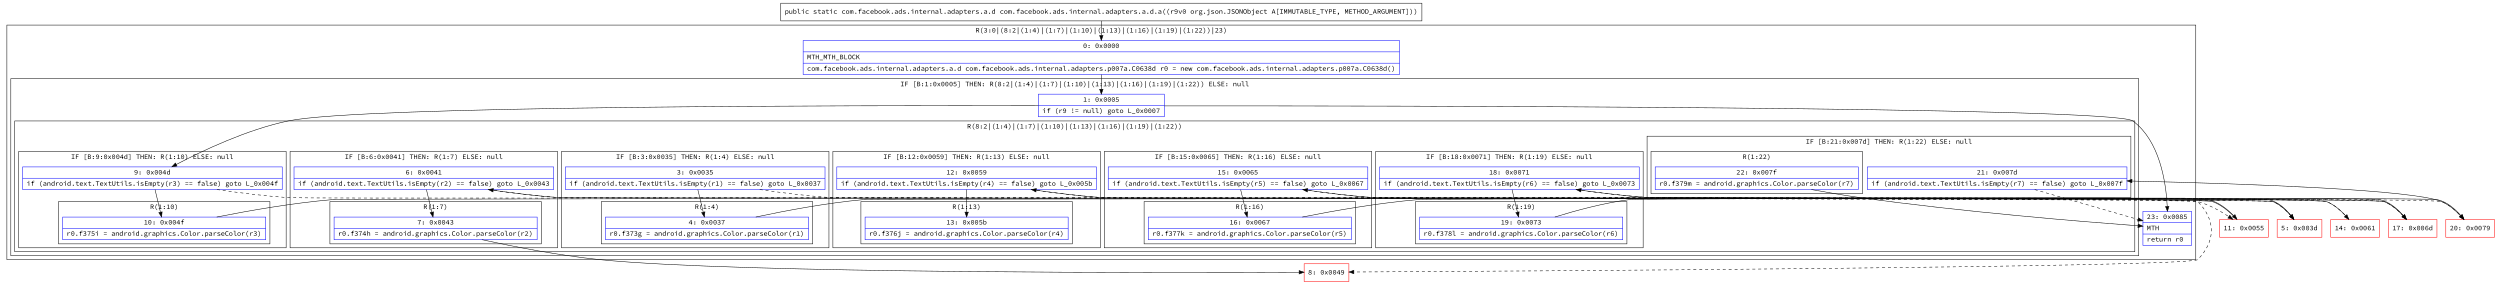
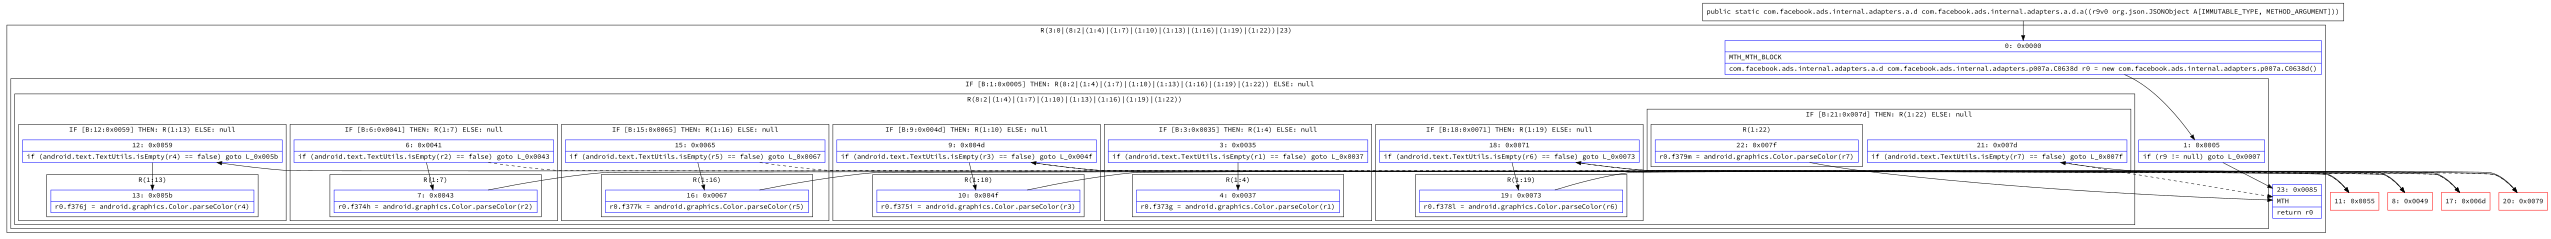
edge "1: 0x0005" -> "9: 0x004d": now "8: 0x0049" -> "9: 0x004d"
node "5: 0x003d": removed
node "14: 0x0061": removed
